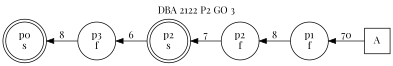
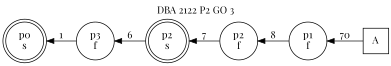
edge "p3 f" -> "p0 s": label "8" -> "1"
